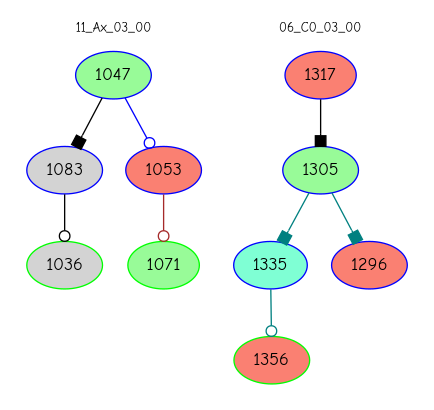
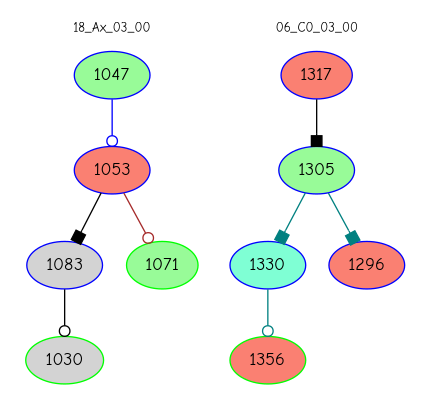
cluster "11_Ax_03_00": label "11_Ax_03_00" -> "18_Ax_03_00"
edge "1047" -> "1083": now "1053" -> "1083"
node "1036": label "1036" -> "1030"
node "1335": label "1335" -> "1330"
